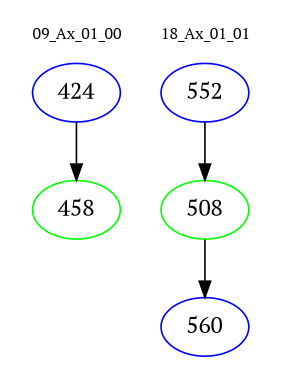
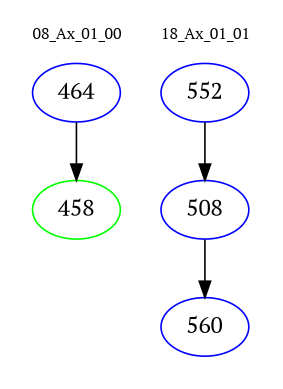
cluster "09_Ax_01_00": label "09_Ax_01_00" -> "08_Ax_01_00"
node "424": label "424" -> "464"
node "508": color green -> blue
